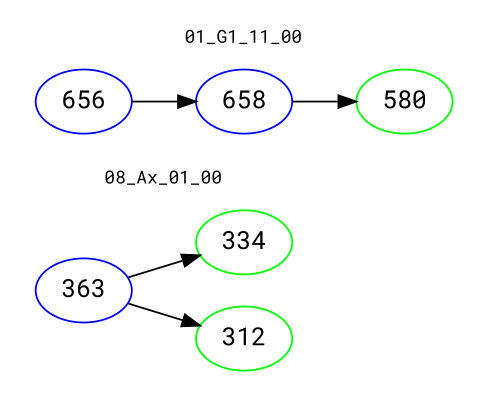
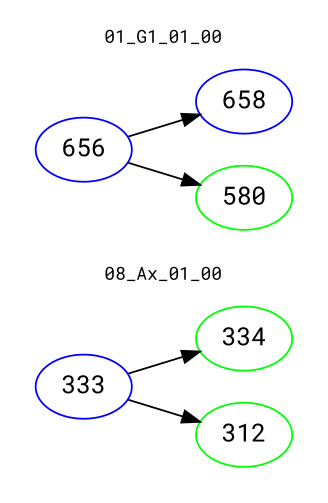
cluster "01_G1_11_00": label "01_G1_11_00" -> "01_G1_01_00"
edge "658" -> "580": now "656" -> "580"
node "363": label "363" -> "333"
